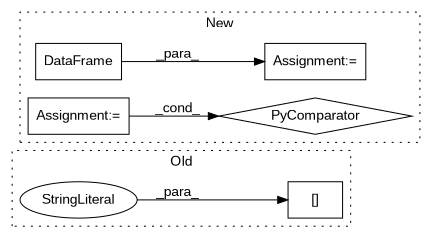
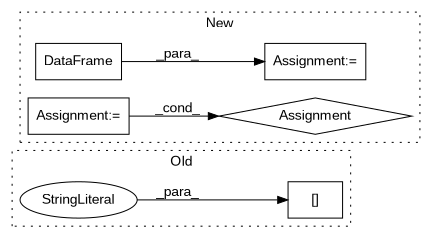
node "PyComparator": label "PyComparator" -> "Assignment"
